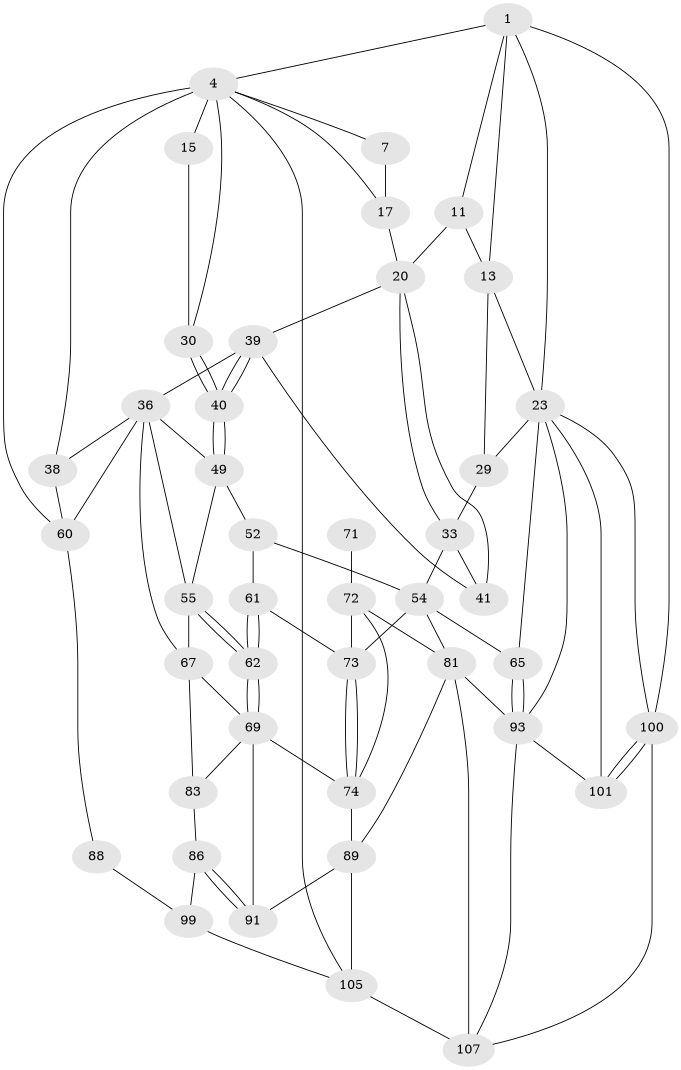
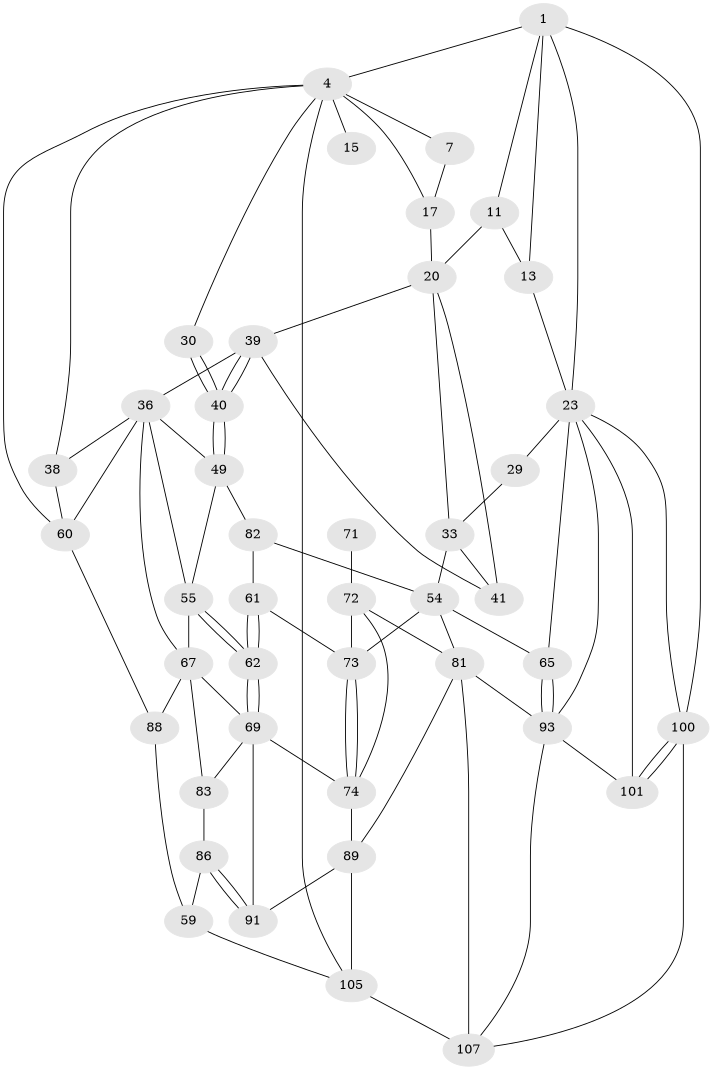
edge "15" -- "30": removed
edge "13" -- "29": removed
node "52": label "52" -> "82"
edge "67" -- "88": added
node "99": label "99" -> "59"
